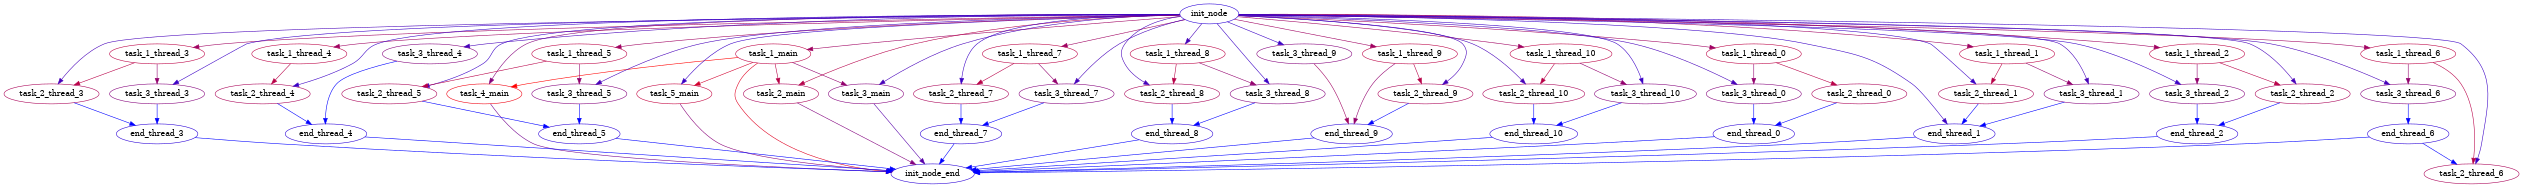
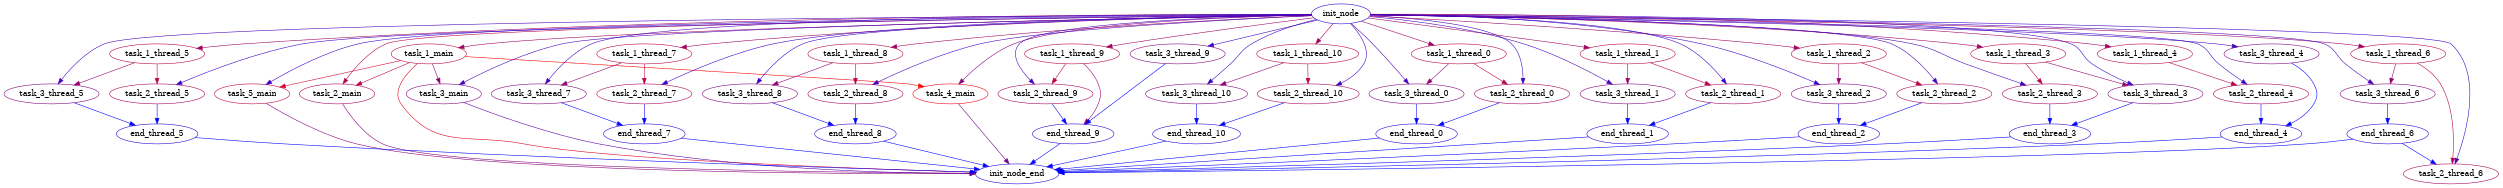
edge "init_node" -> "end_thread_1": now "init_node" -> "task_2_thread_0"
edge "init_node" -> "task_1_thread_8": color #4600b9 -> #9f0060
edge "task_3_thread_9" -> "end_thread_9": color #9f0060 -> #0000ff
